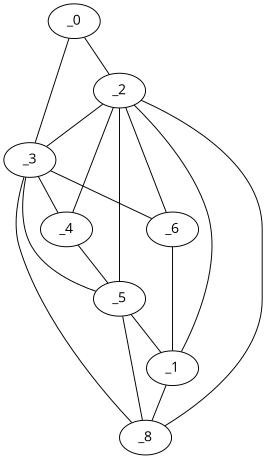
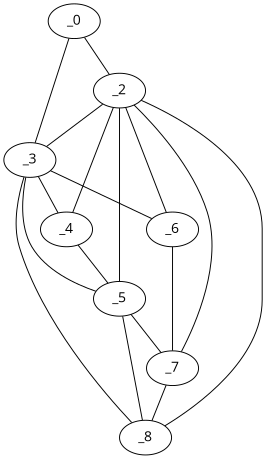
node "_1": label "_1" -> "_7"
